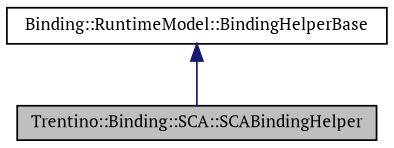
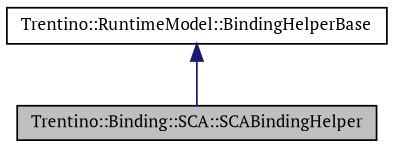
node "Binding::RuntimeModel::BindingHelperBase": label "Binding::RuntimeModel::BindingHelperBase" -> "Trentino::RuntimeModel::BindingHelperBase"
